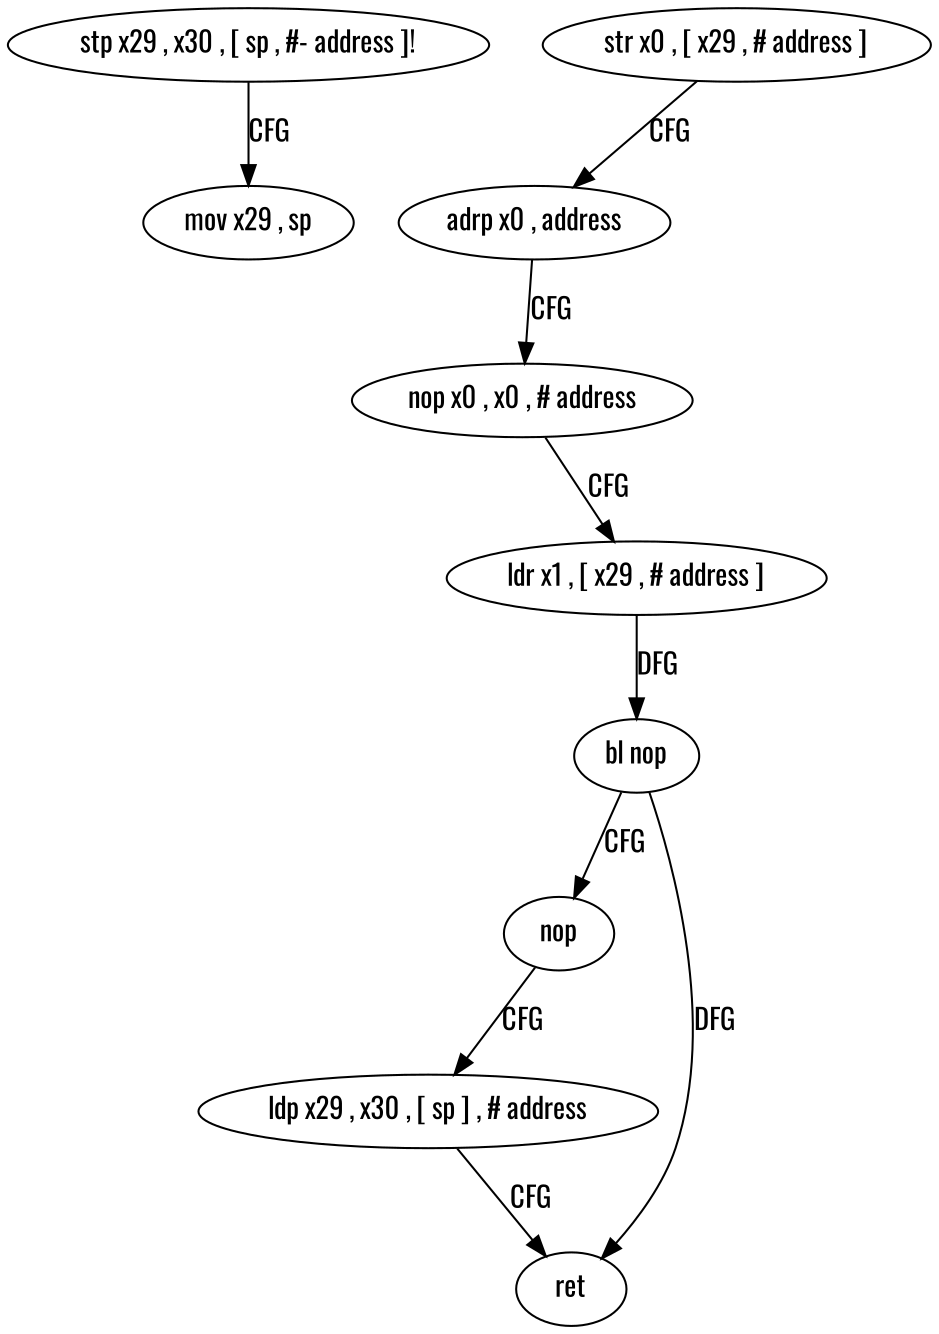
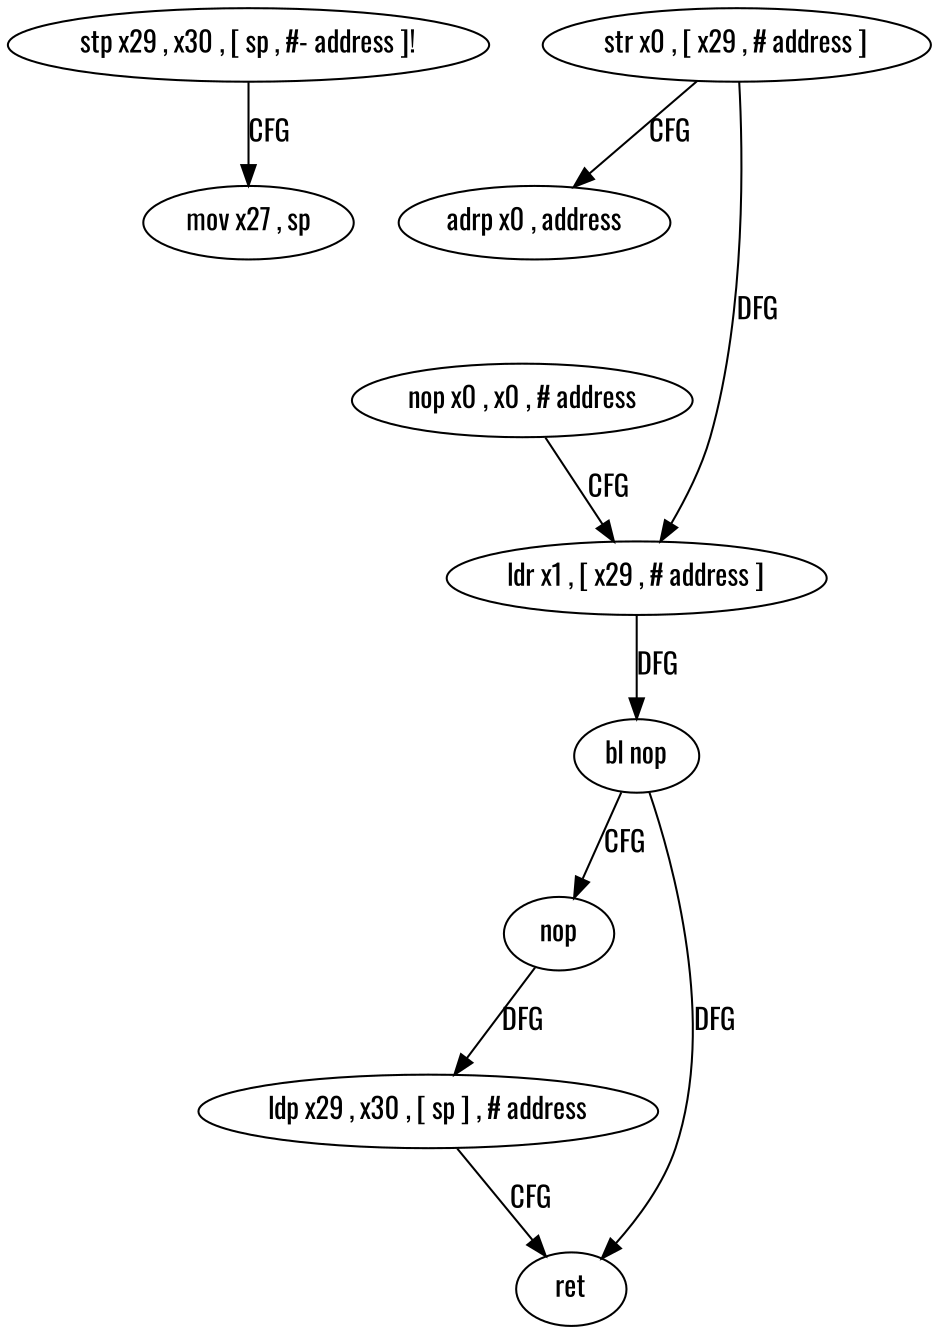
node "mov x29 , sp": label "mov x29 , sp" -> "mov x27 , sp"
edge "adrp x0 , address" -> "nop x0 , x0 , # address": removed, label "CFG"
edge "str x0 , [ x29 , # address ]" -> "ldr x1 , [ x29 , # address ]": added, label "DFG"
edge "nop" -> "ldp x29 , x30 , [ sp ] , # address": label "CFG" -> "DFG"
